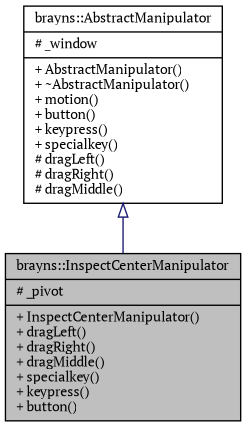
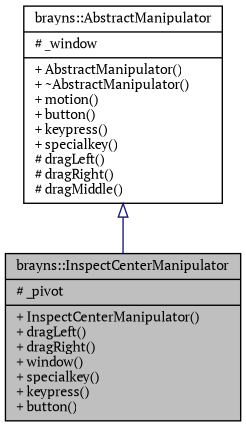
node "brayns::InspectCenterManipulator": text "+ dragMiddle()" -> "+ window()"
